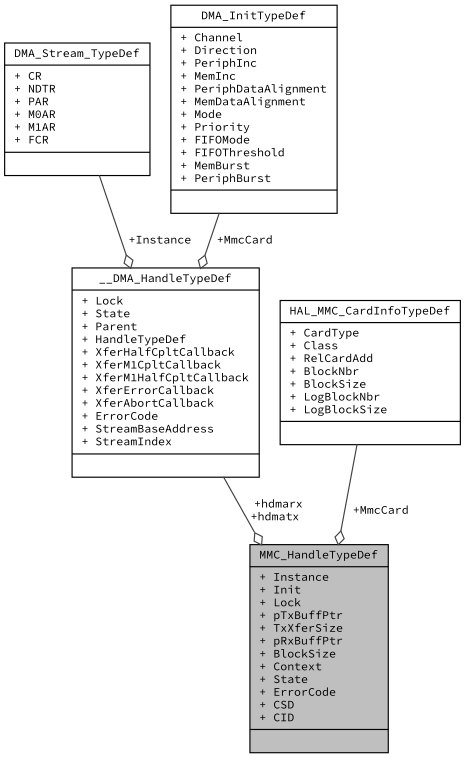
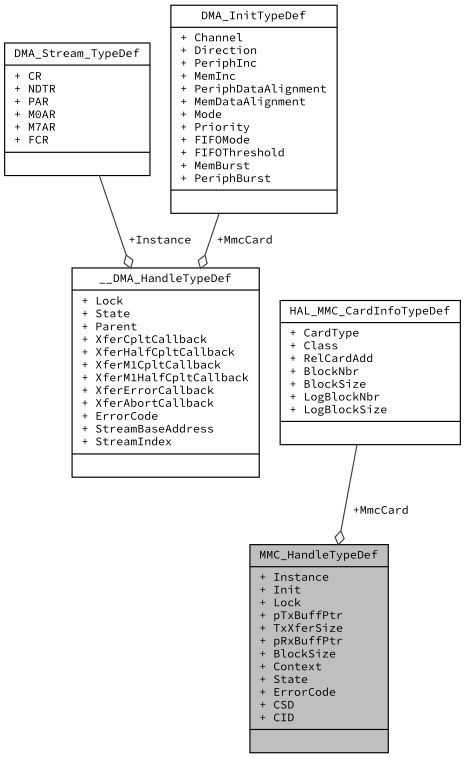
node "DMA_Stream_TypeDef": text "+ M1AR" -> "+ M7AR"
node "__DMA_HandleTypeDef": text "+ HandleTypeDef" -> "+ XferCpltCallback"
edge "__DMA_HandleTypeDef" -> "MMC_HandleTypeDef": removed, label "+hdmarx +hdmatx"
